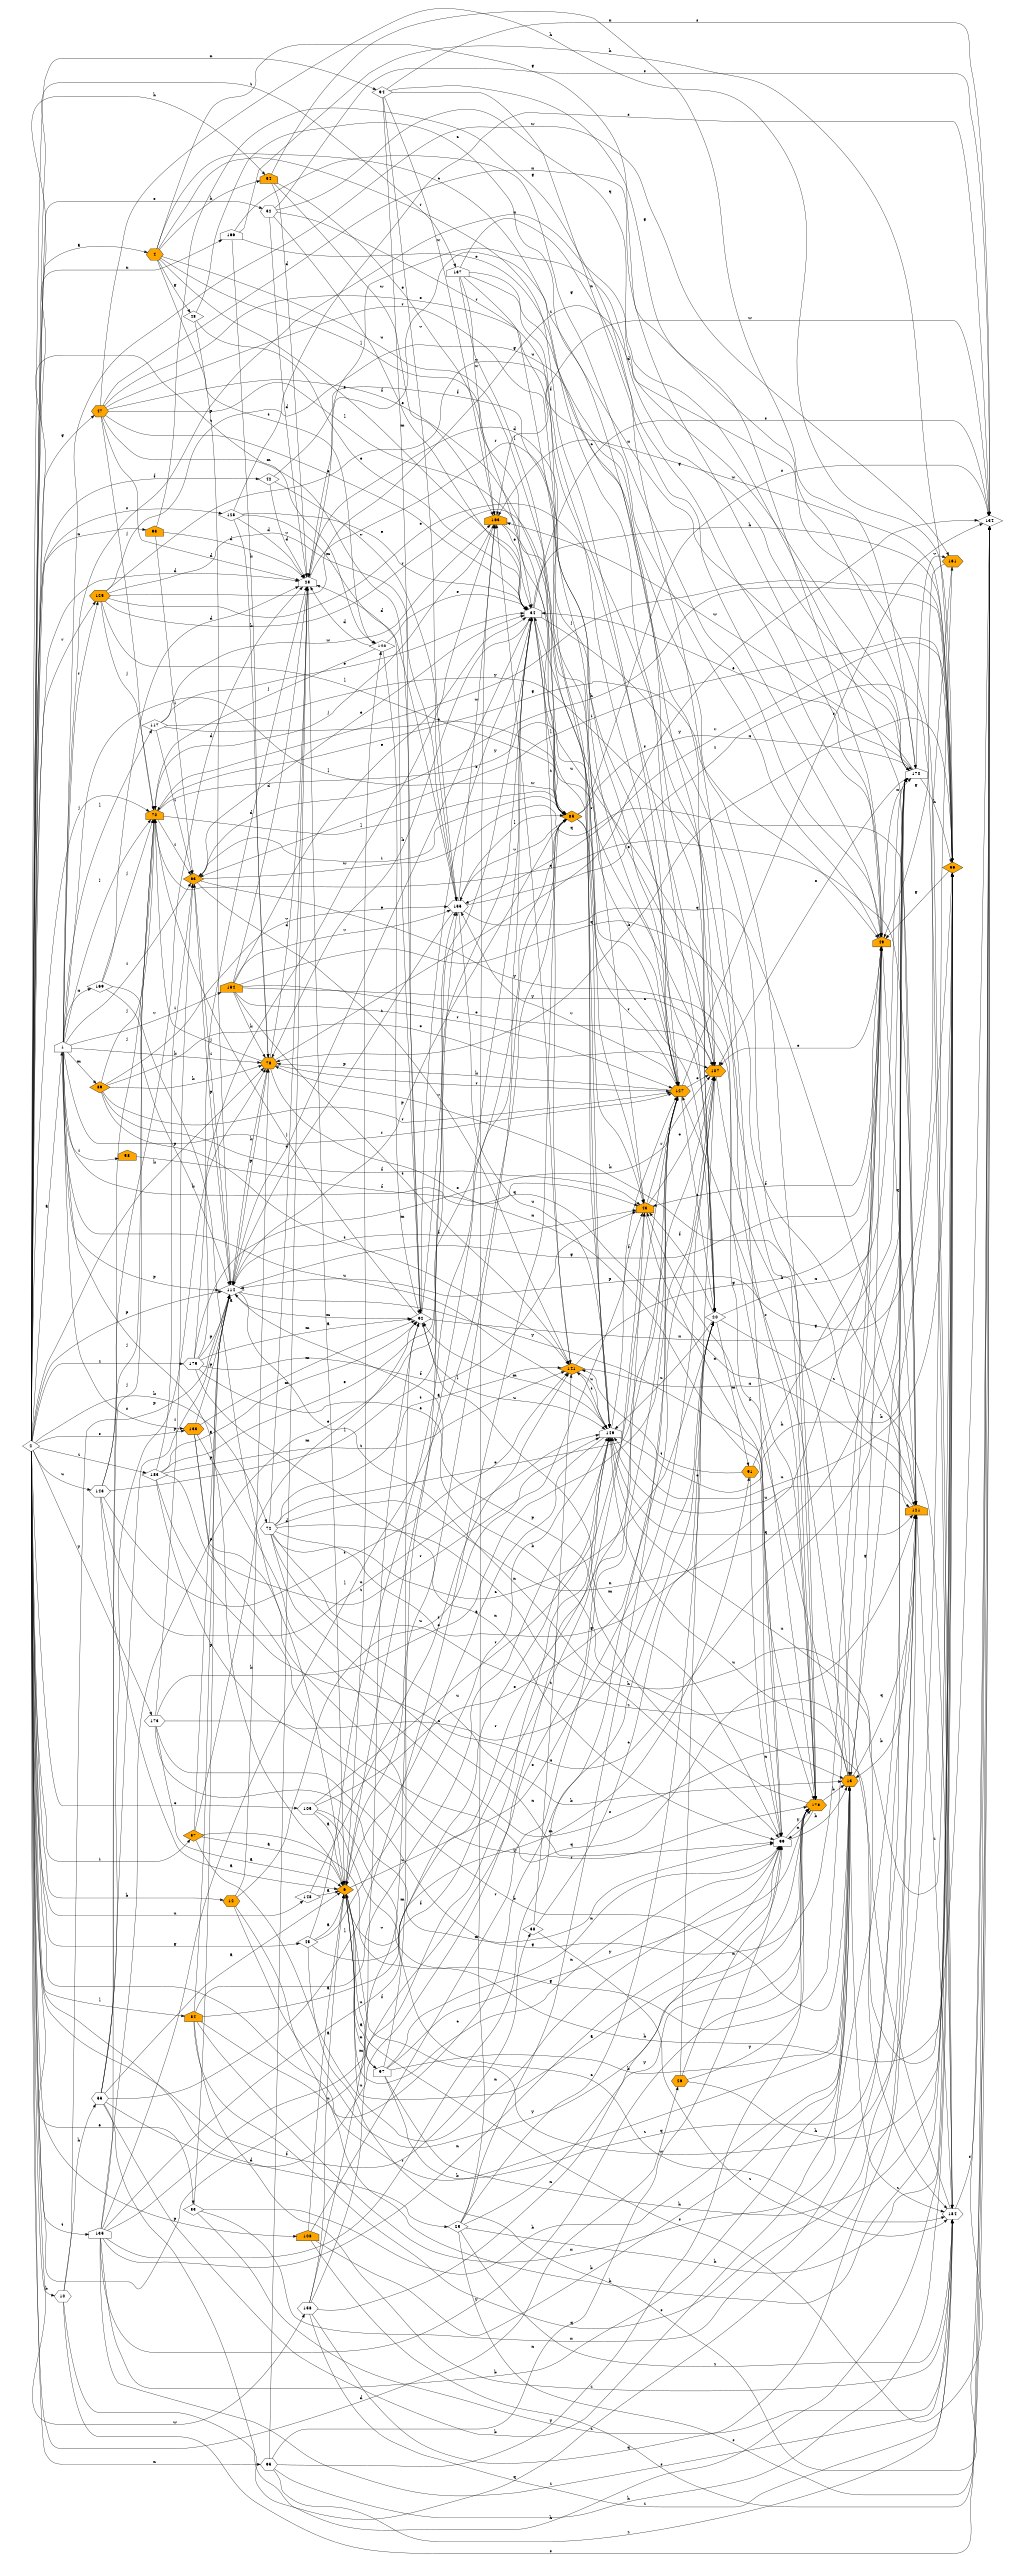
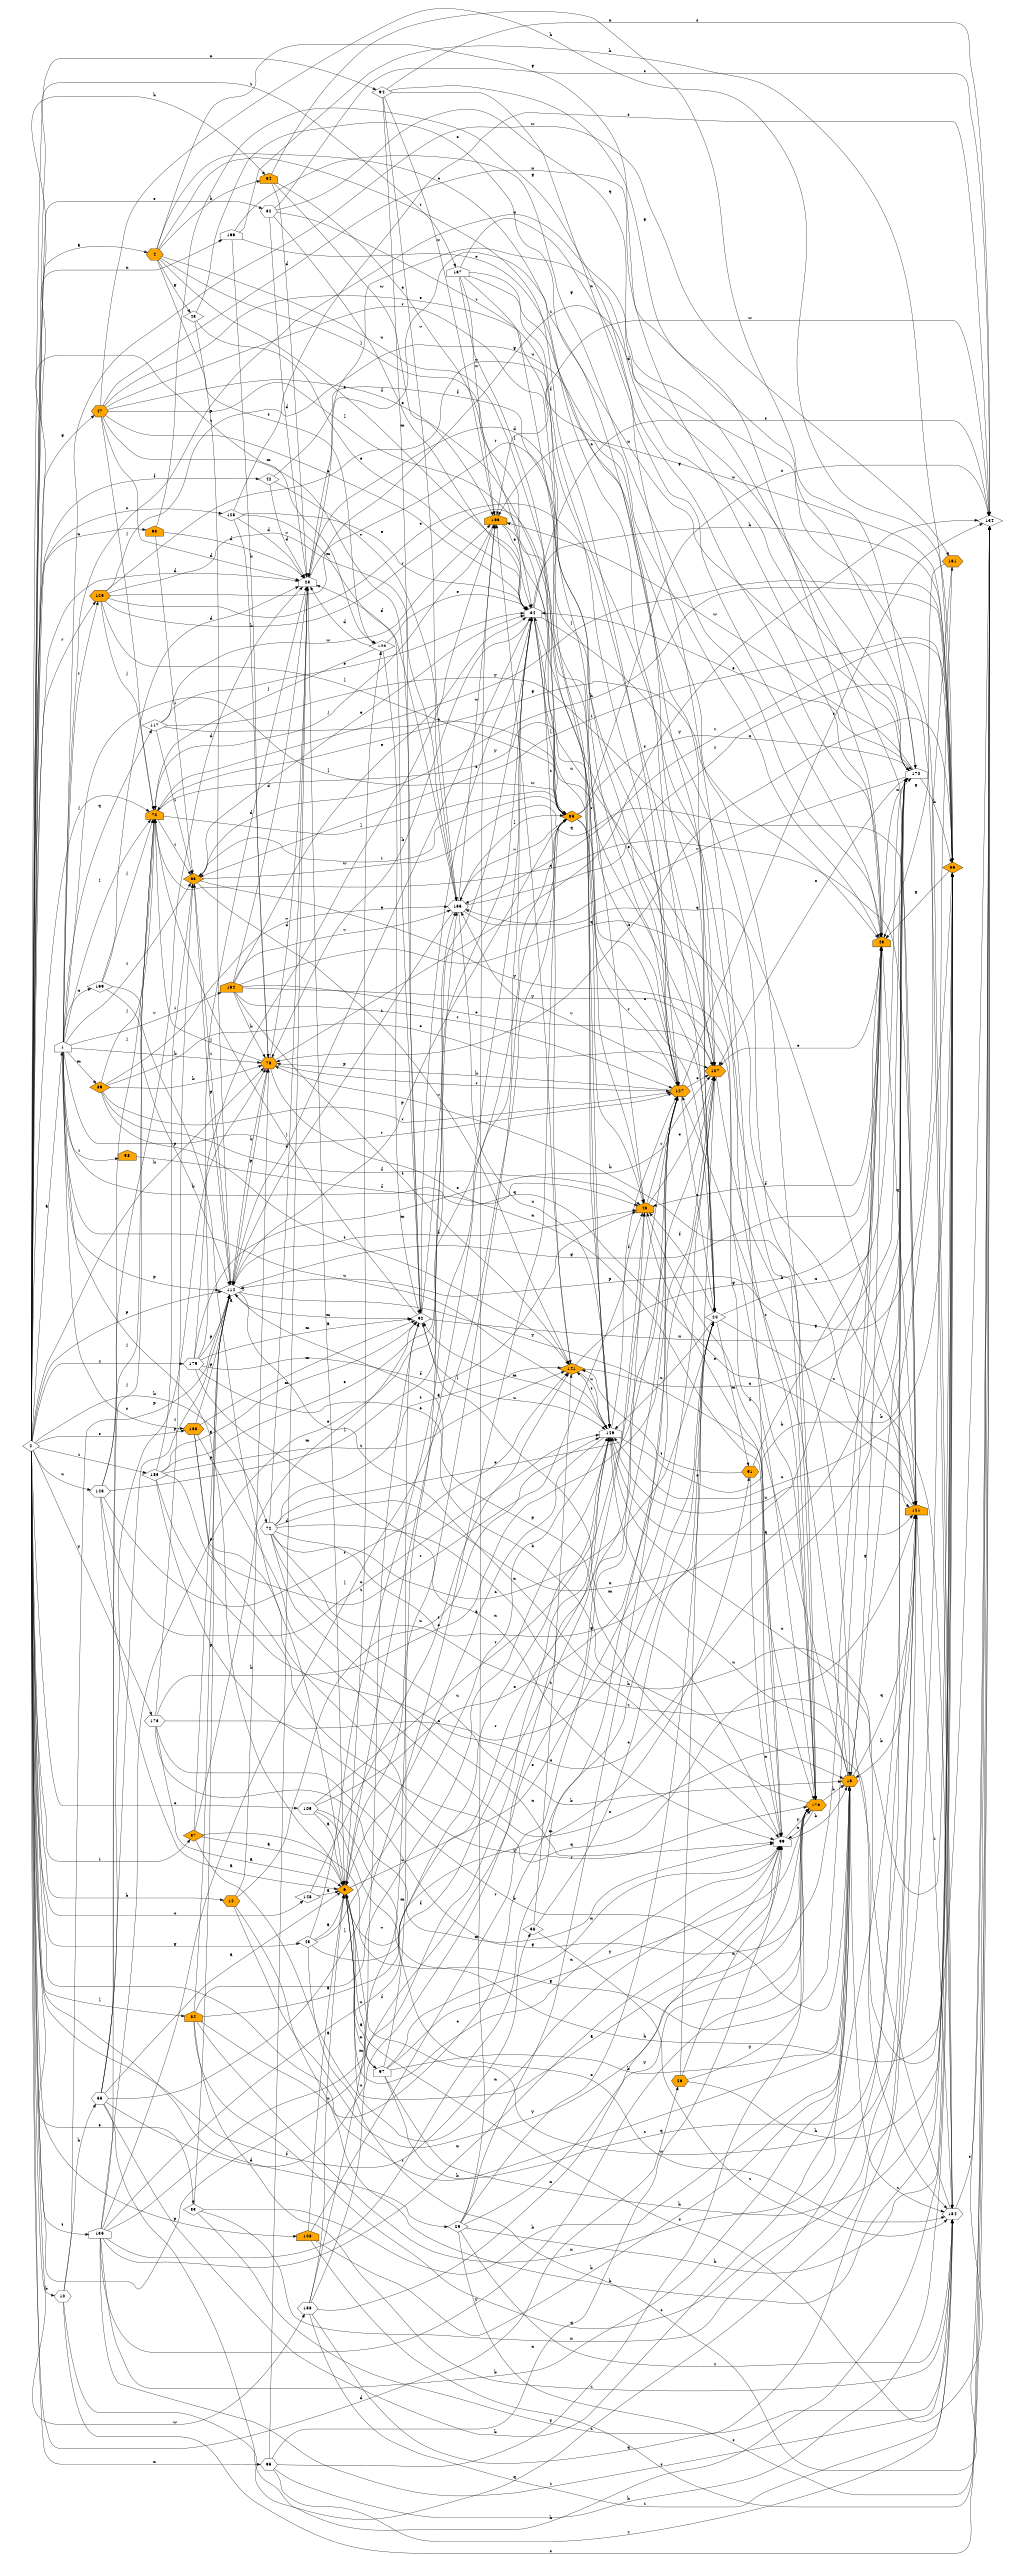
edge "170" -> "161": now "170" -> "155"
edge "1" -> "117": label "l" -> "q"
